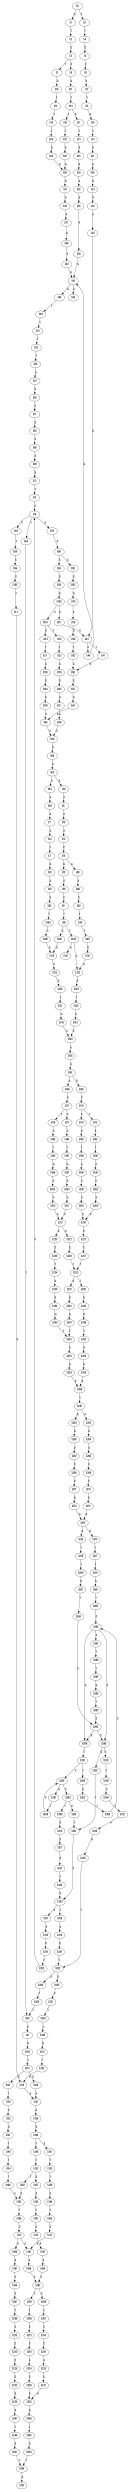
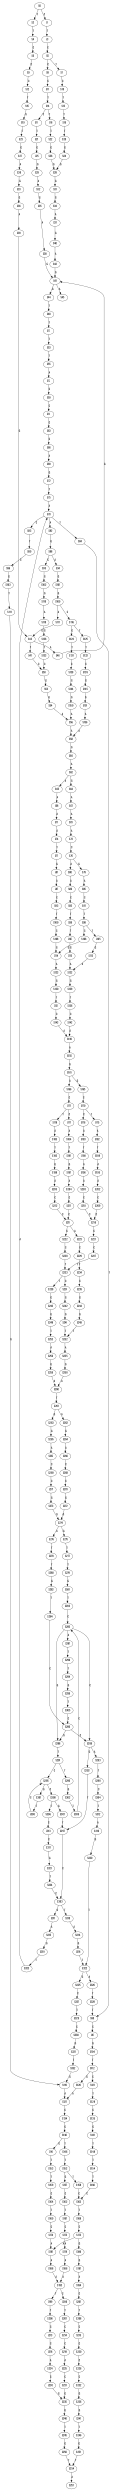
edge "S105" -> "S122": now "S113" -> "S122"
